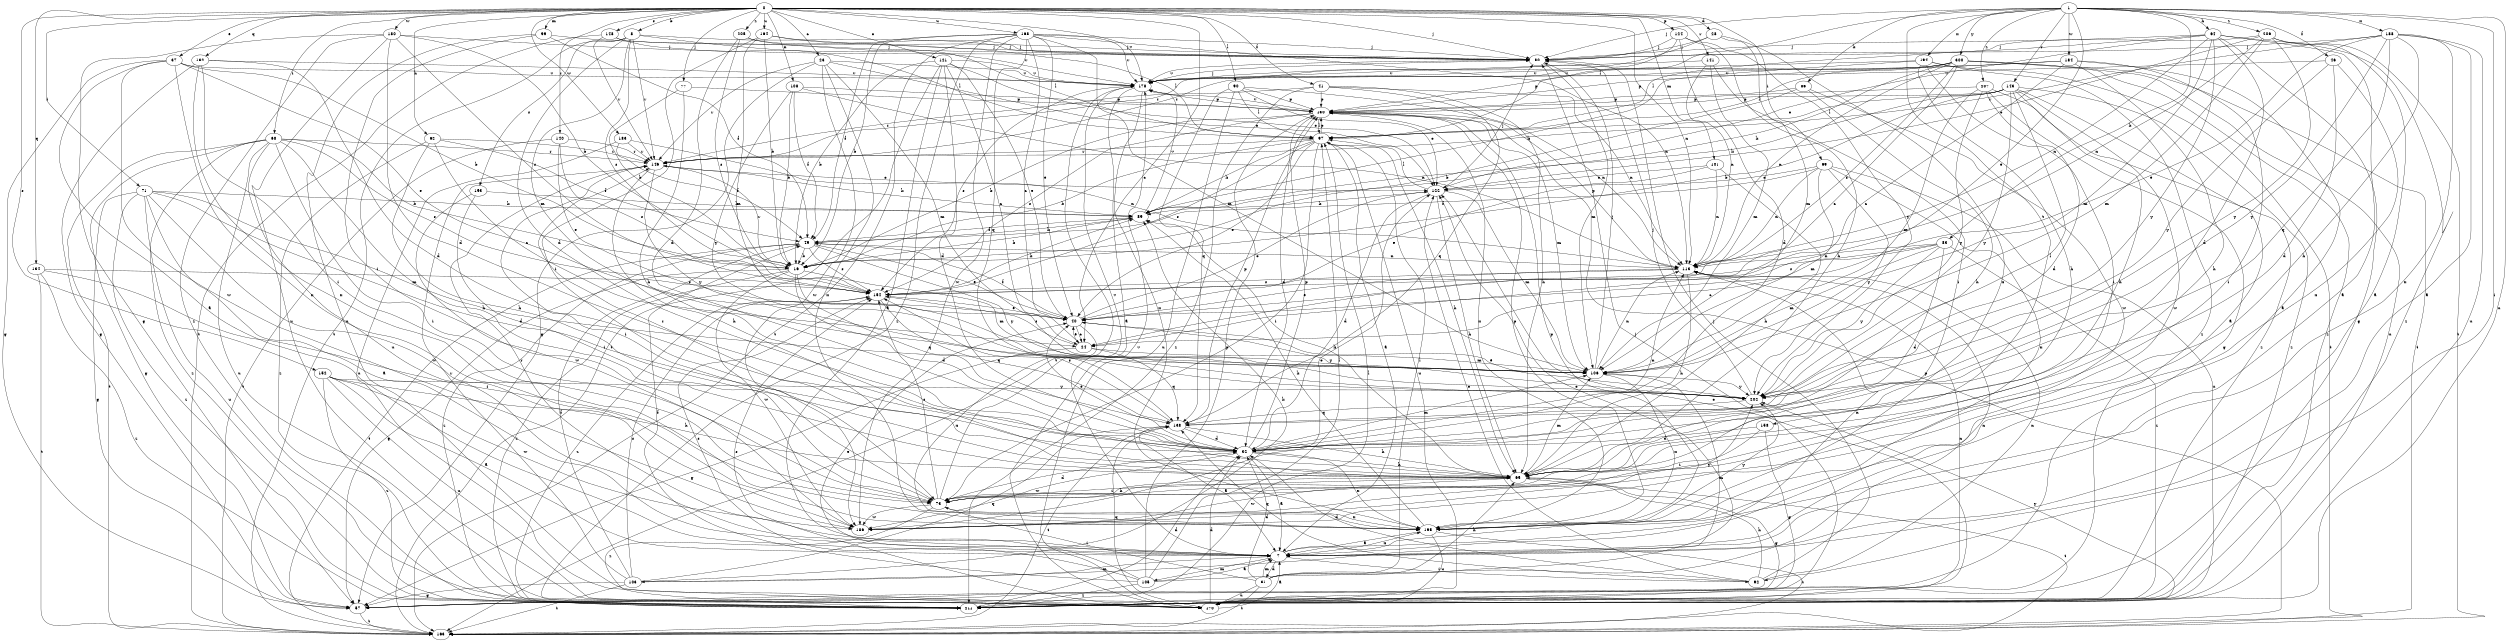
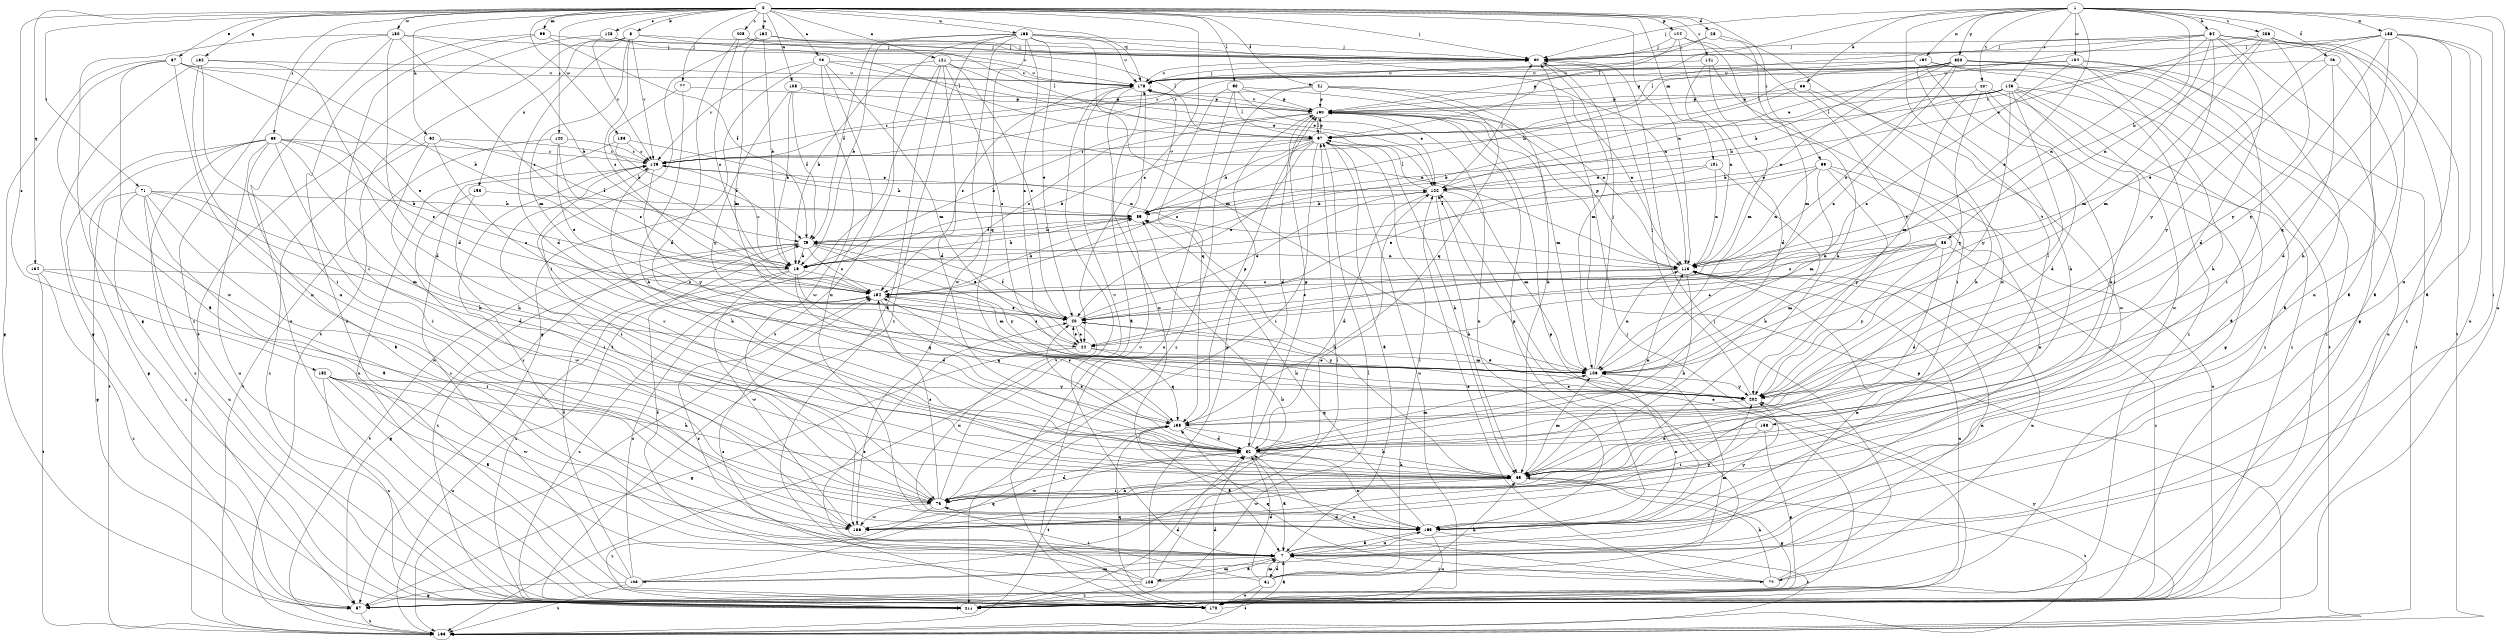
edge "68" -> "7": label "u" -> "a"
node "92": label "92" -> "72"
